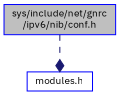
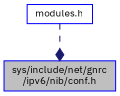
edge "sys/include/net/gnrc /ipv6/nib/conf.h" -> "modules.h": reversed
